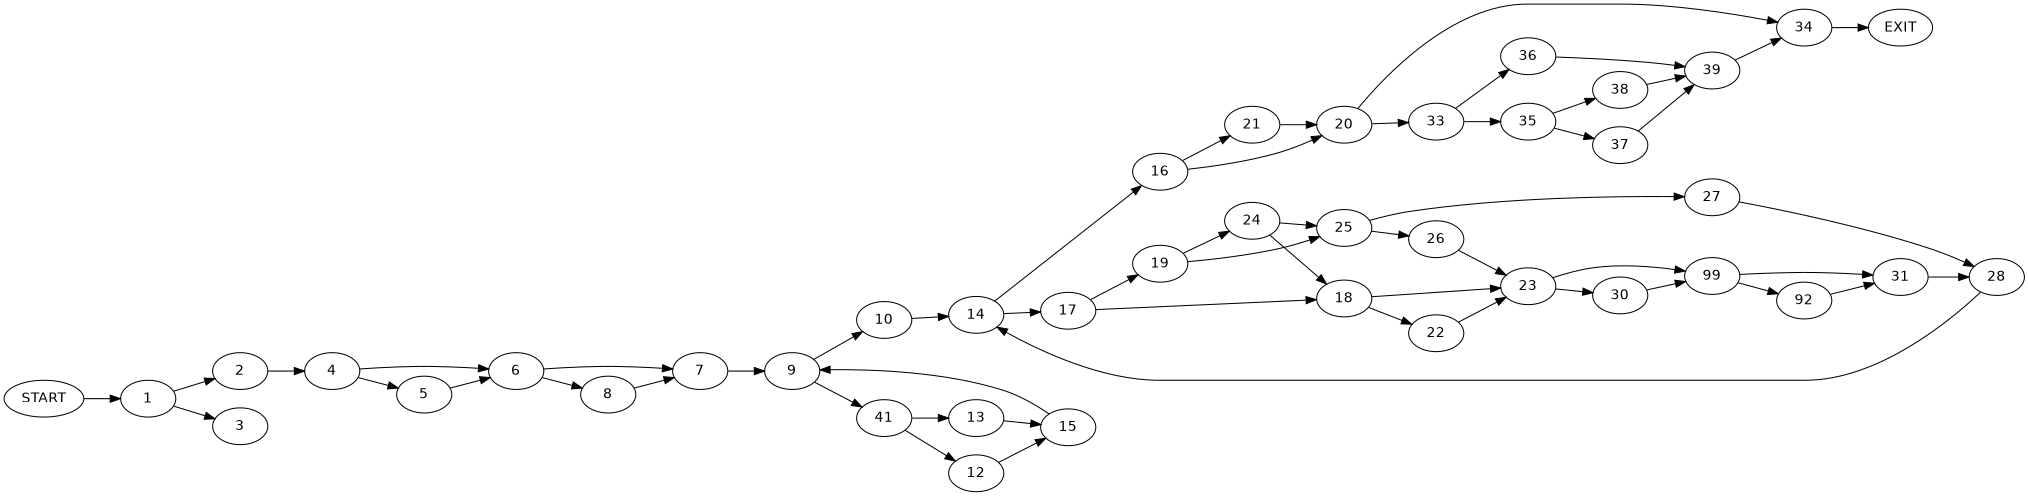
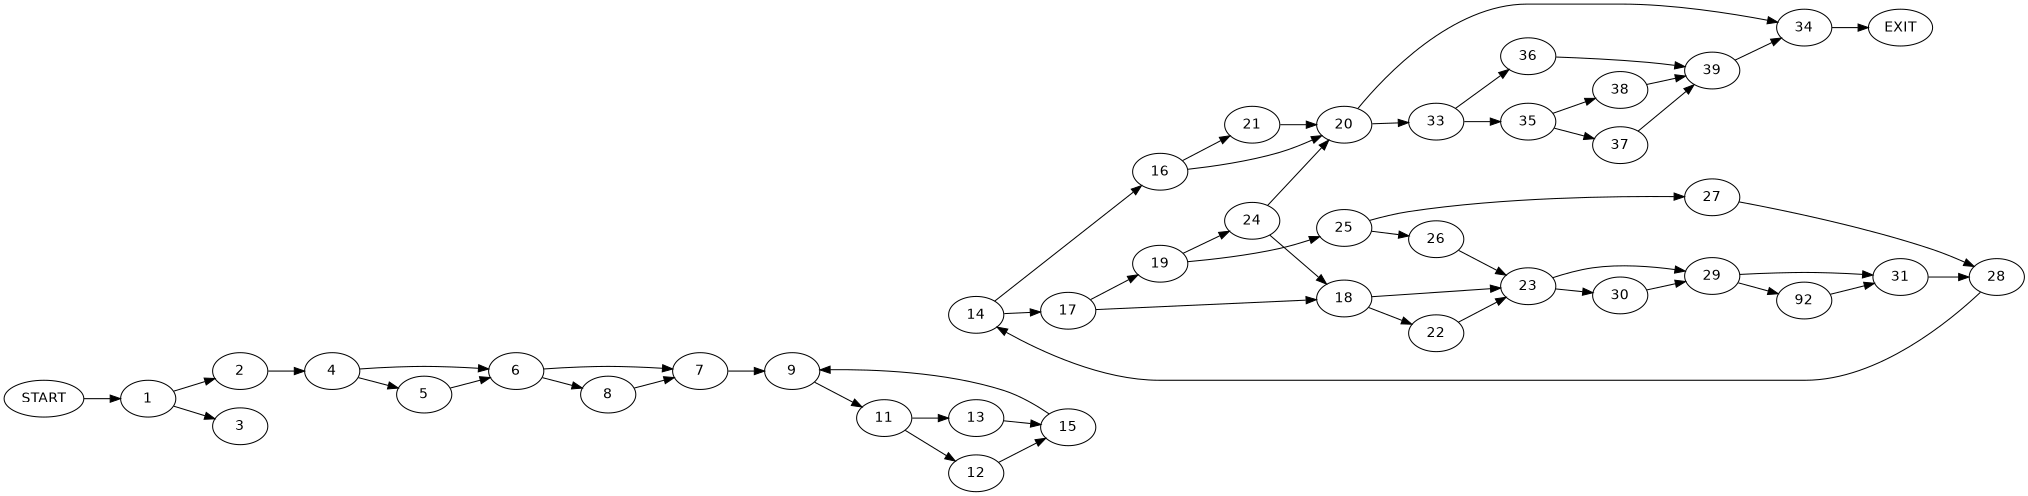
edge "24" -> "25": now "24" -> "20"
node "99": label "99" -> "29"
node "10": removed
node "41": label "41" -> "11"
